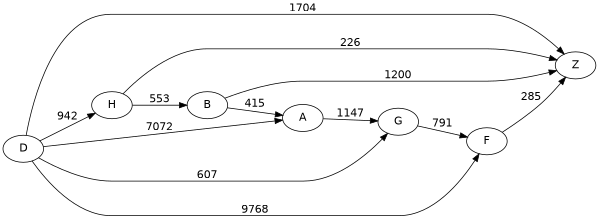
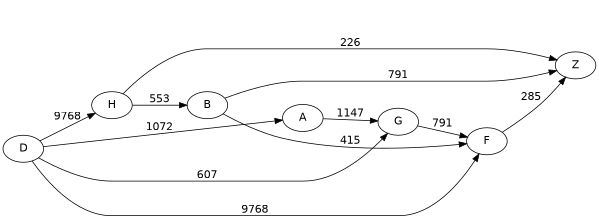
edge "D" -> "Z": removed, label "1704"
edge "B" -> "Z": label "1200" -> "791"
edge "B" -> "A": now "B" -> "F"
edge "D" -> "H": label "942" -> "9768"
edge "D" -> "A": label "7072" -> "1072"
